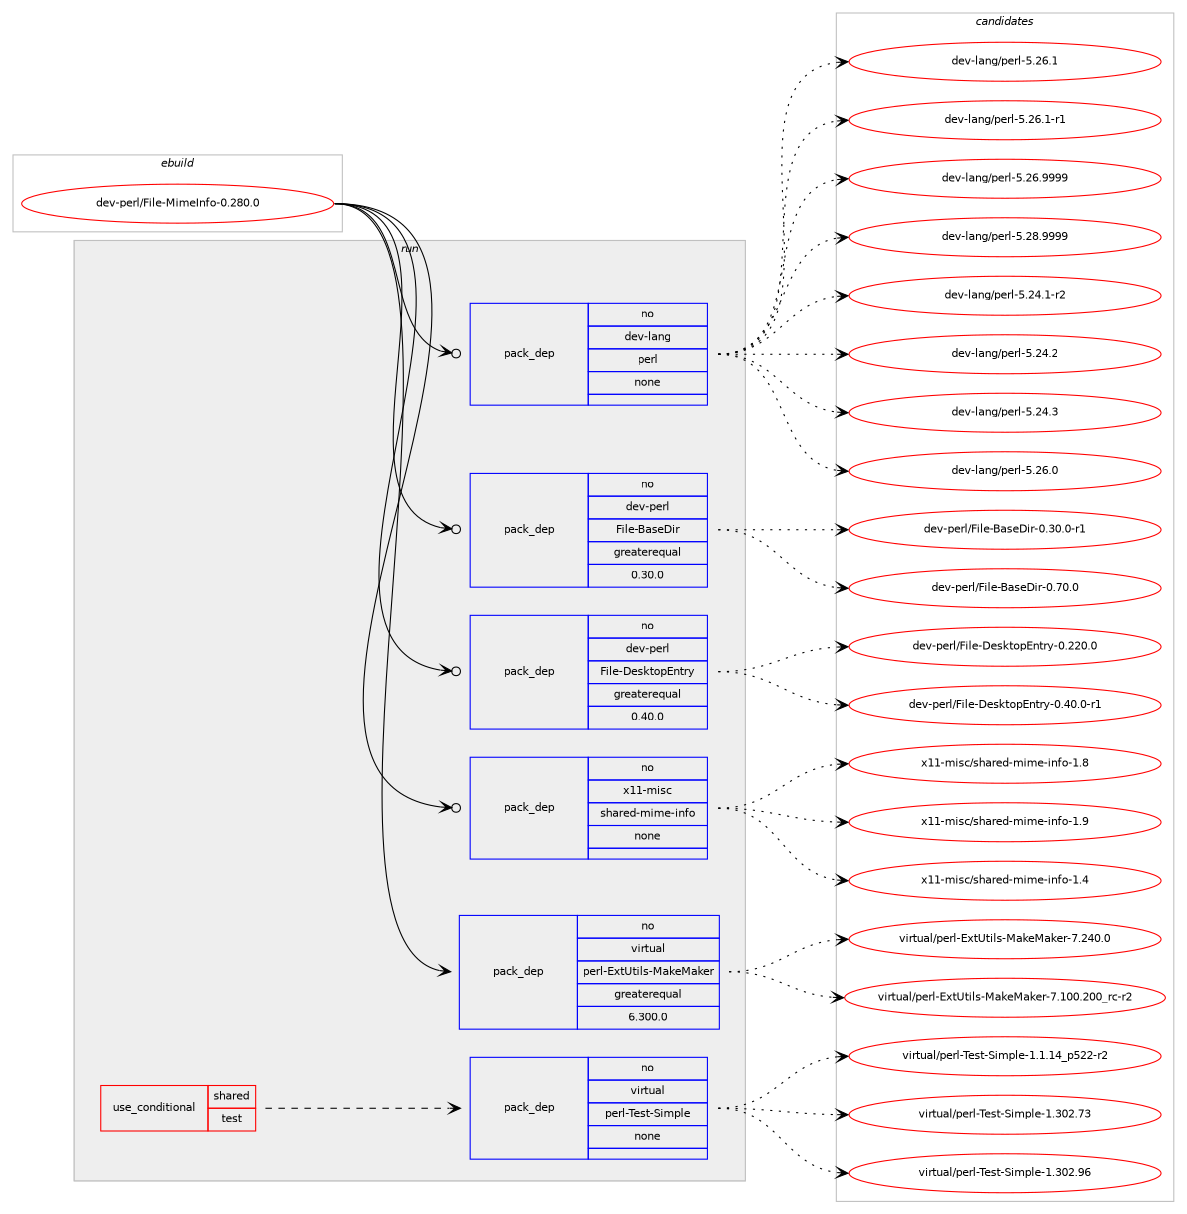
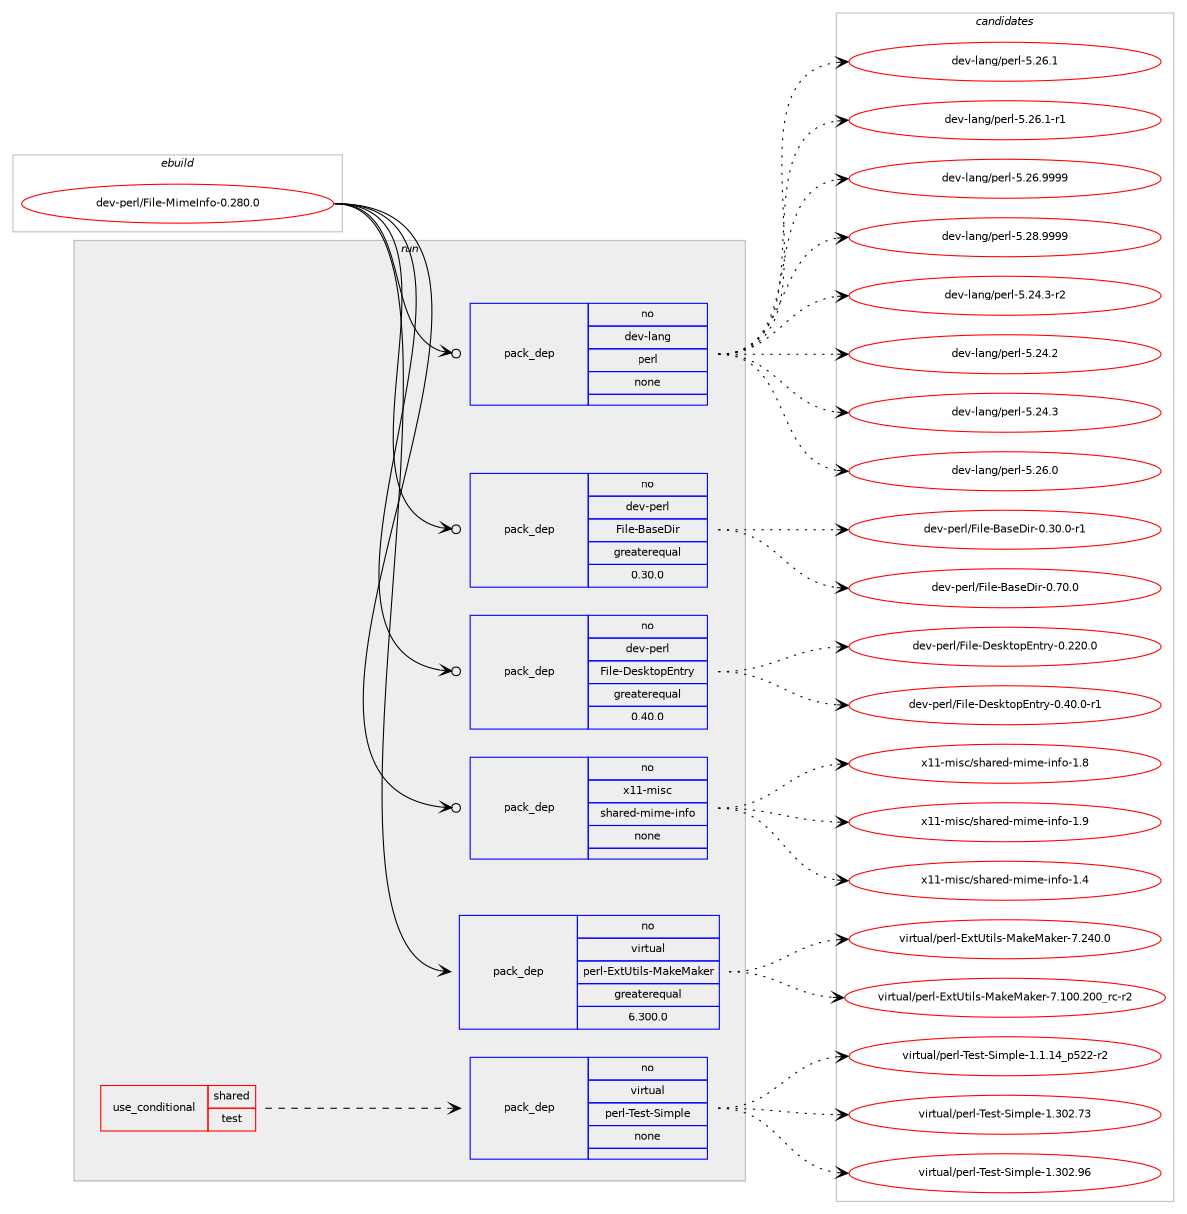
node "dev-lang/perl-5.24.1-r2": label "dev-lang/perl-5.24.1-r2" -> "dev-lang/perl-5.24.3-r2"
